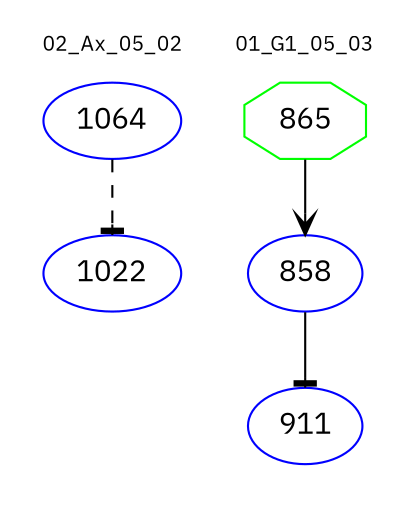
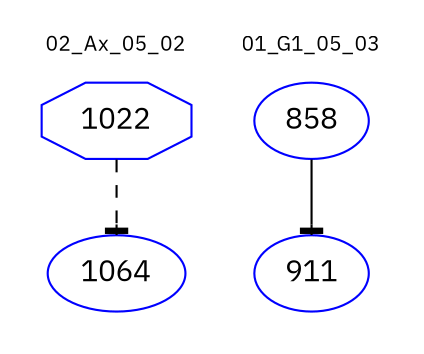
node "865": removed
edge "1064" -> "1022": reversed
node "1022": shape ellipse -> octagon
